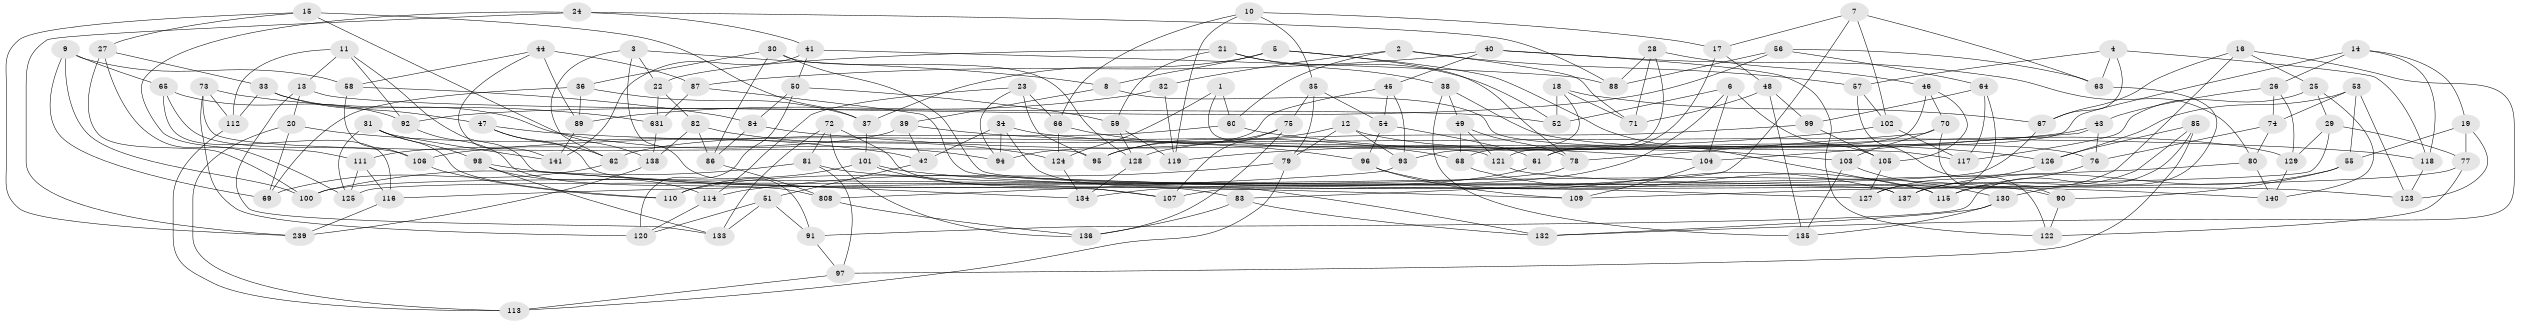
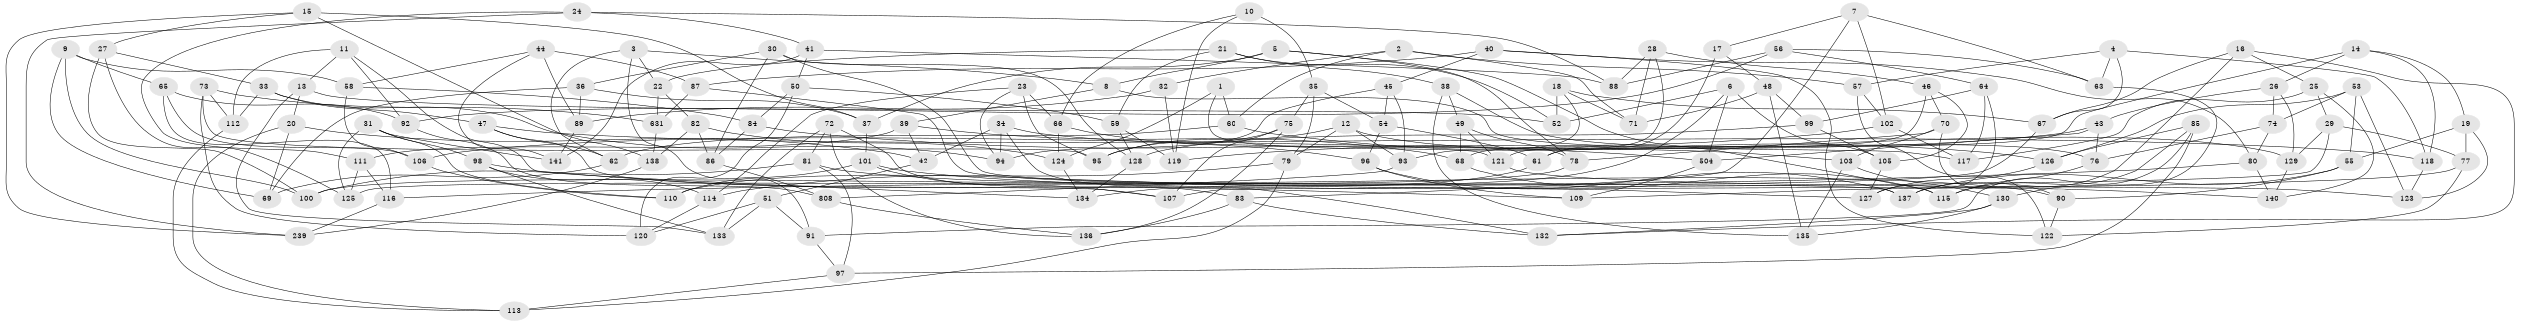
edge "10" -- "17": removed
node "104": label "104" -> "504"
